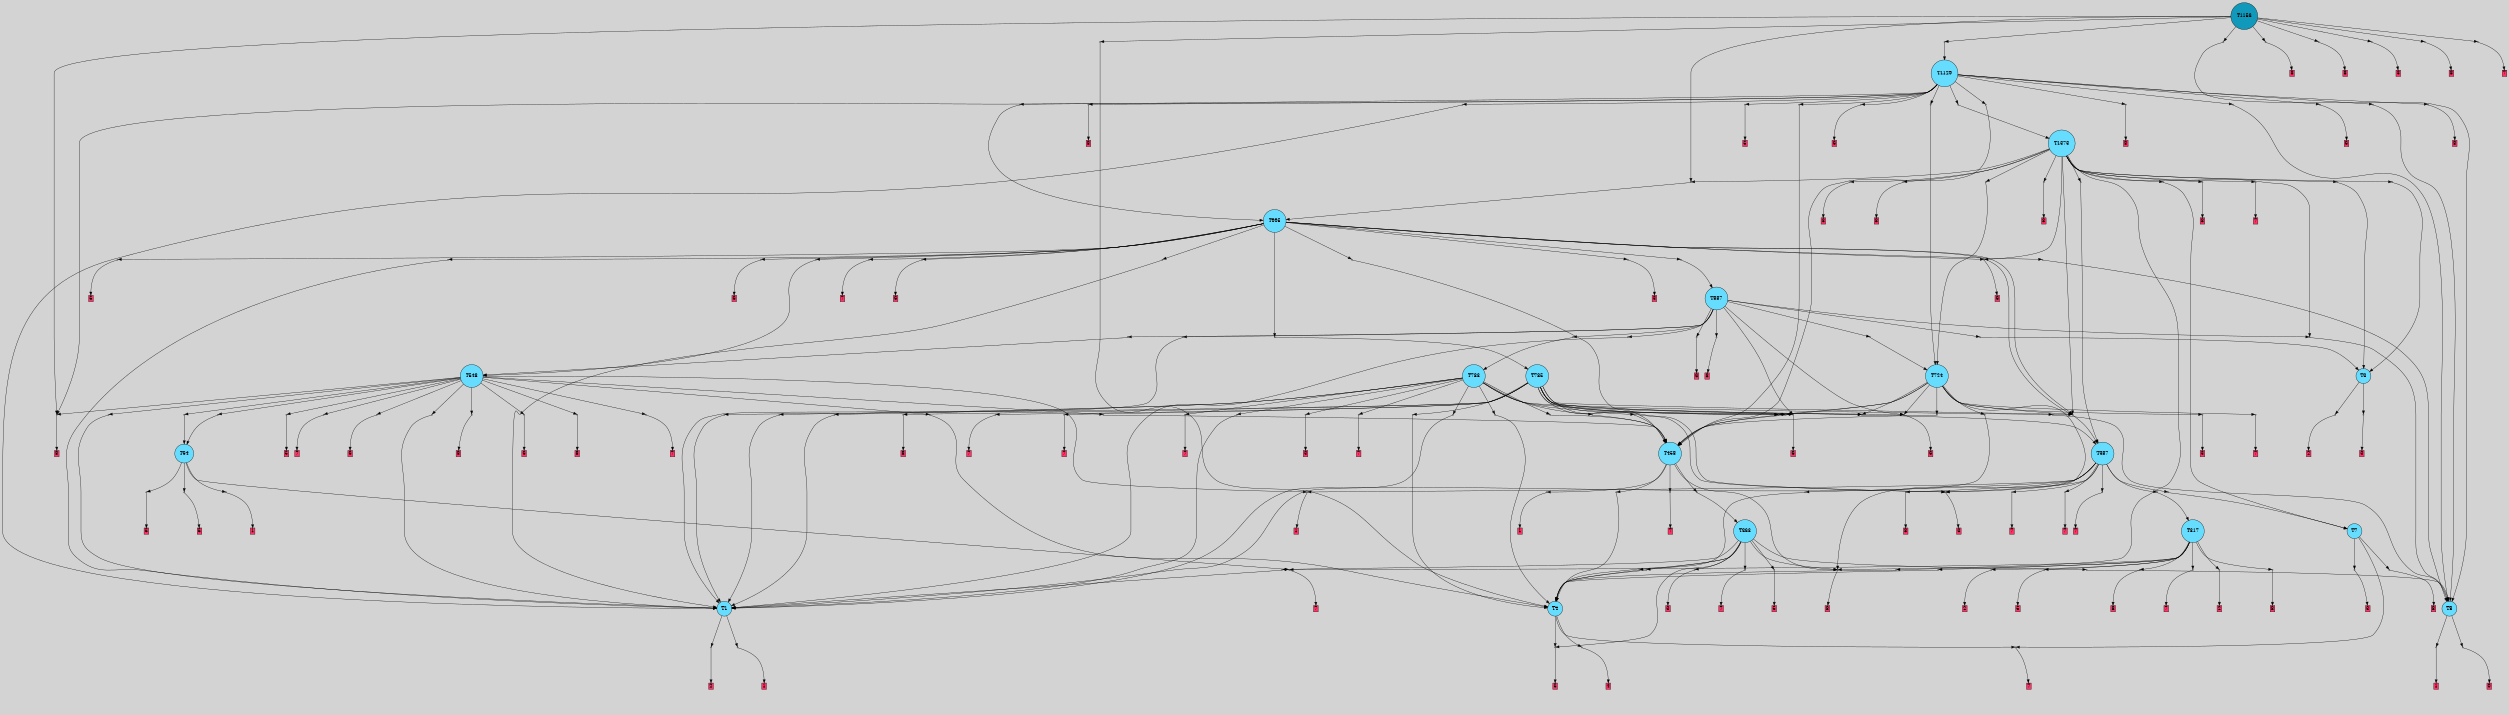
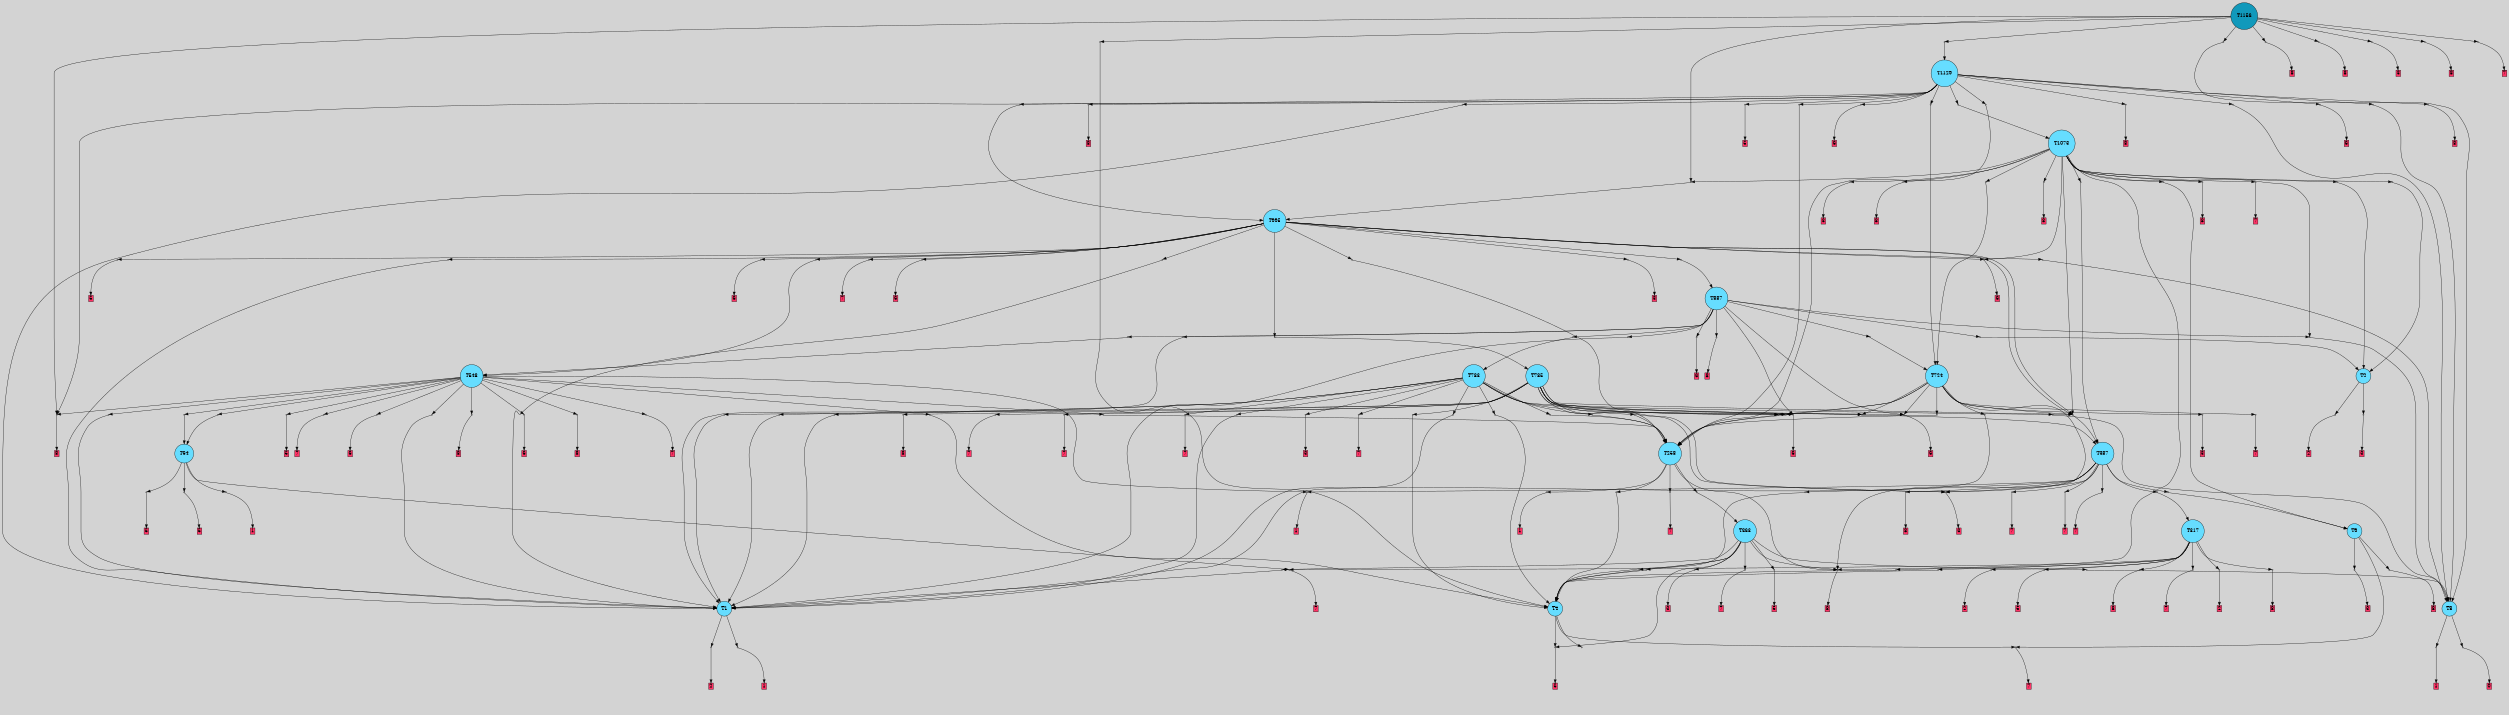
node "T1373": label "T1373" -> "T1073"
node "T3": label "T3" -> "T2"
node "T458": label "T458" -> "T258"
node "T7": label "T7" -> "T9"
node "4": removed
